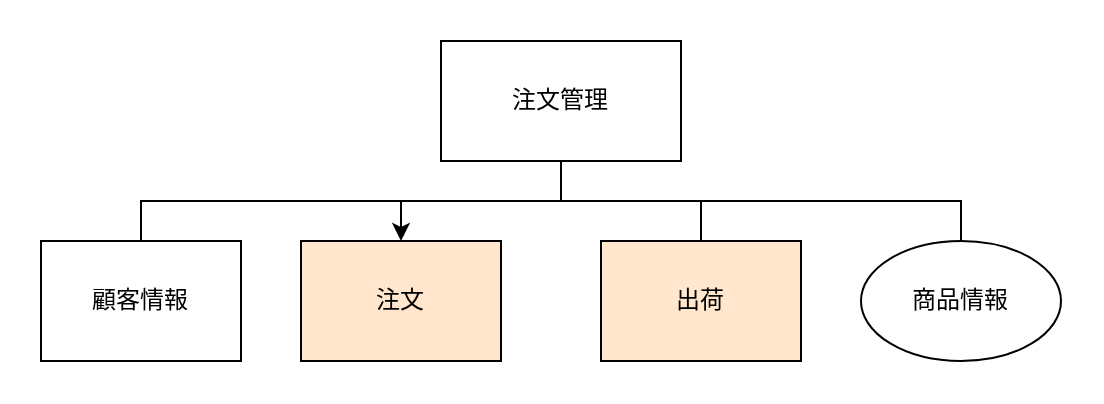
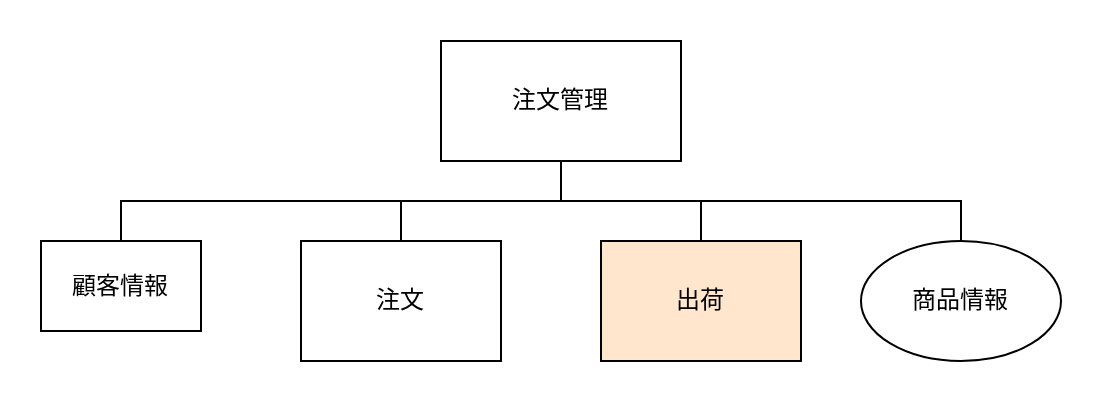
edge "注文管理" -> "注文": arrowhead classic -> none
node "顧客情報": size 200x120 -> 160x90
node "注文": fillcolor #ffe6cc -> #ffffff
